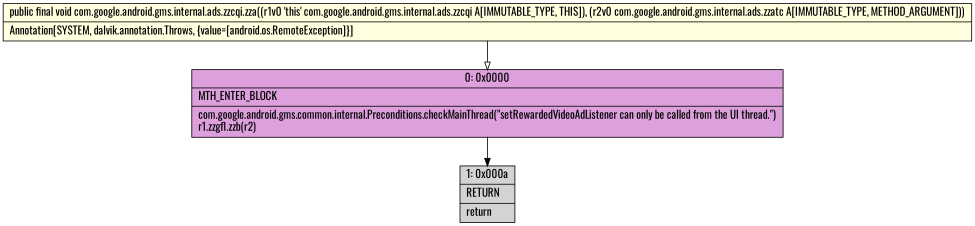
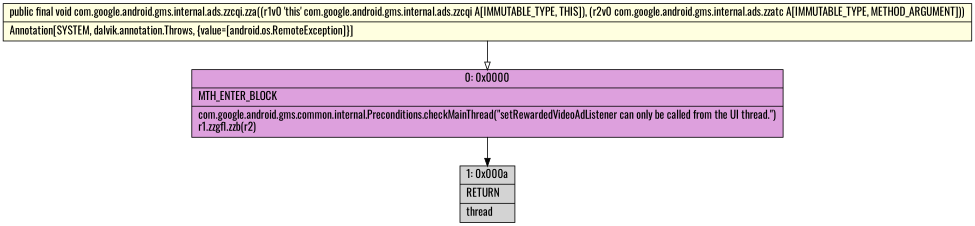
node "1: 0x000a": text "return" -> "thread"
